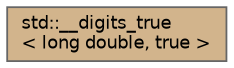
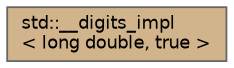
node "std::__digits_true < long double, true >": label "std::__digits_true < long double, true >" -> "std::__digits_impl < long double, true >"
